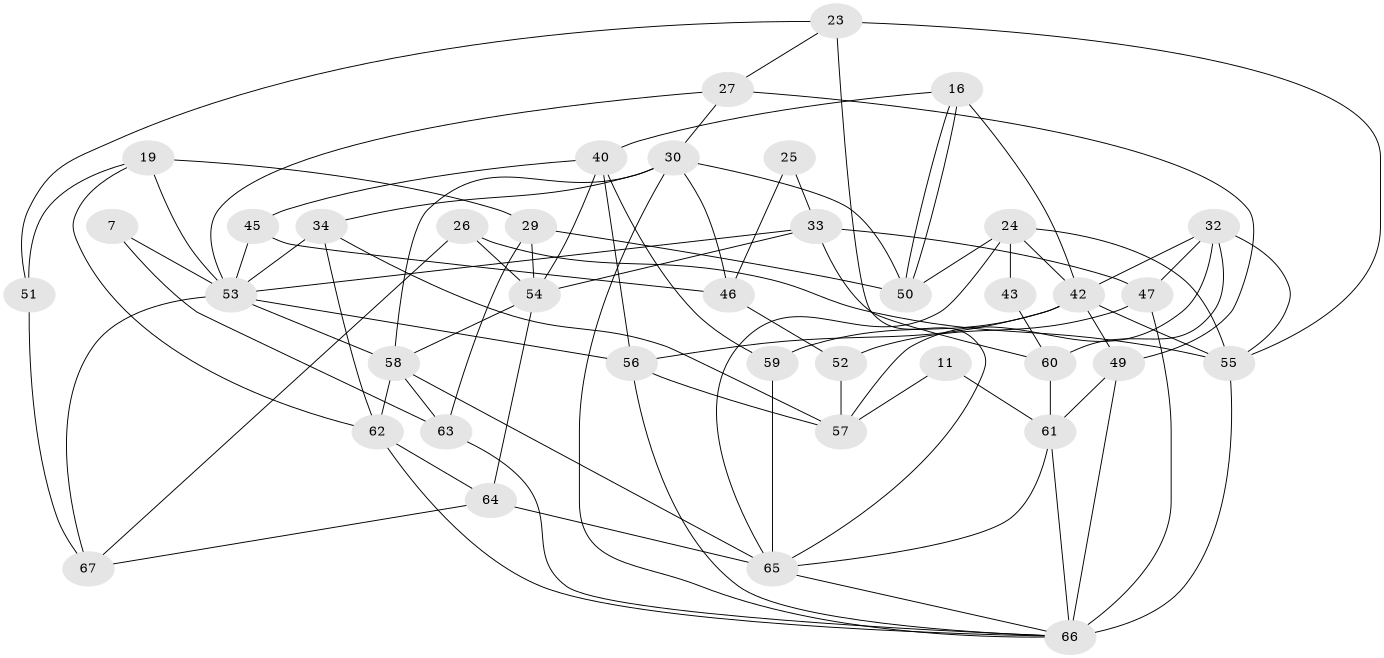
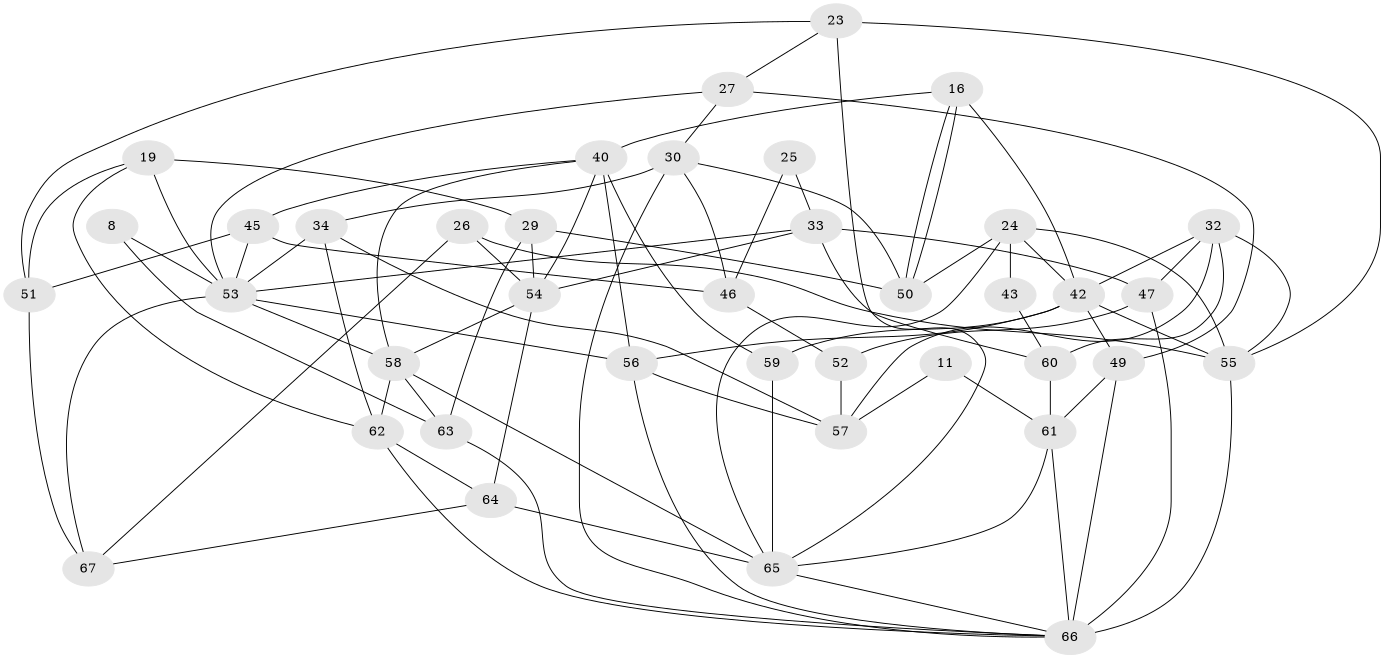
edge "30" -- "58": now "40" -- "58"
node "7": label "7" -> "8"
edge "45" -- "51": added
